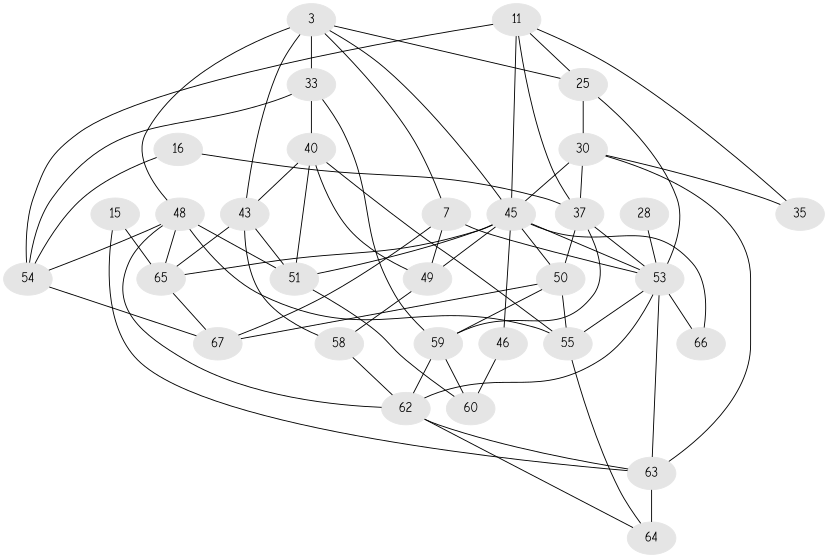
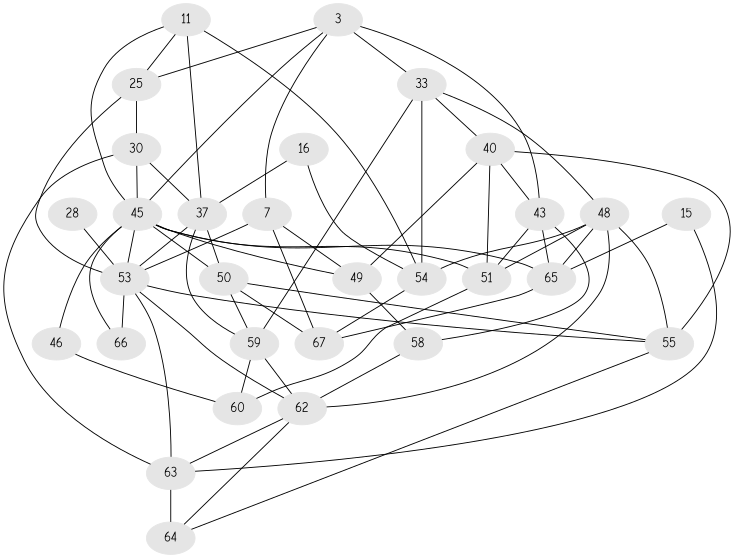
edge "3" -- "48": now "33" -- "48"
node "35": removed
